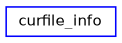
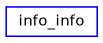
node "curfile_info": label "curfile_info" -> "info_info"
